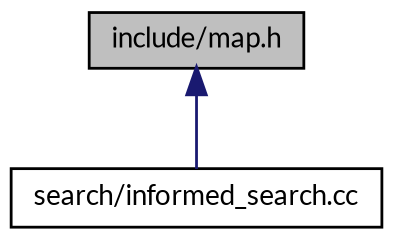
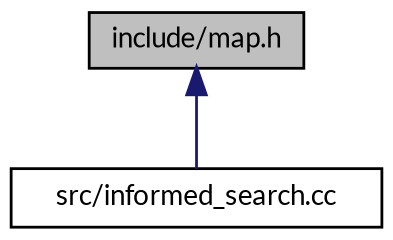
node "search/informed_search.cc": label "search/informed_search.cc" -> "src/informed_search.cc"
